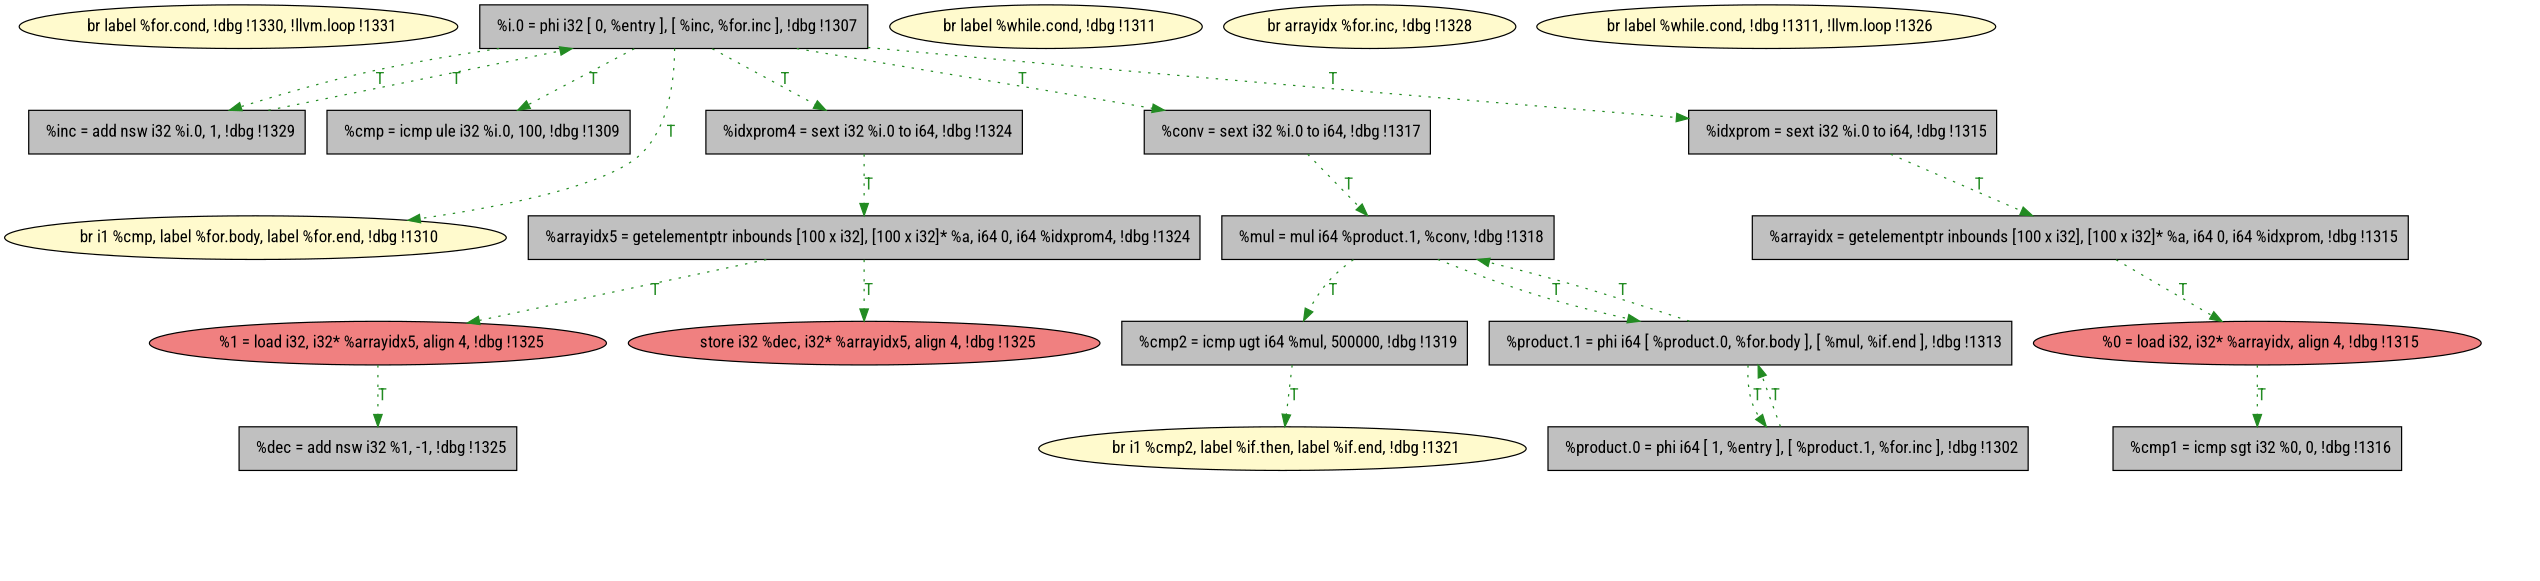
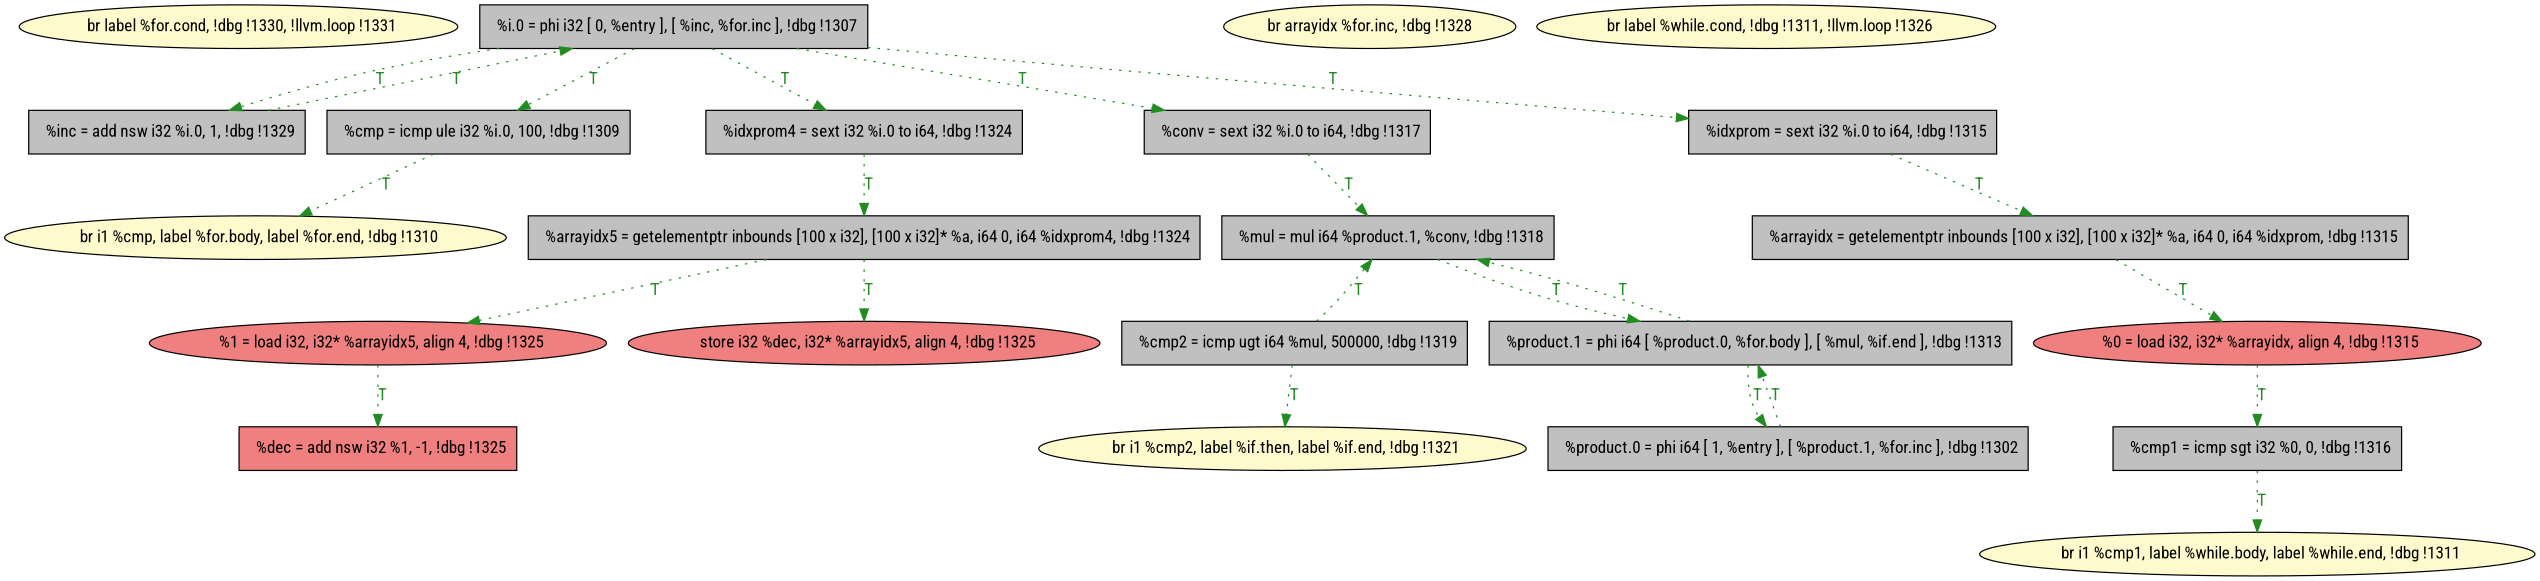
node "br label %while.cond, !dbg !1311": removed
edge "%i.0 = phi i32 [ 0, %entry ], [ %inc, %for.inc ], !dbg !1307" -> "br i1 %cmp, label %for.body, label %for.end, !dbg !1310": now "%cmp = icmp ule i32 %i.0, 100, !dbg !1309" -> "br i1 %cmp, label %for.body, label %for.end, !dbg !1310"
edge "%mul = mul i64 %product.1, %conv, !dbg !1318" -> "%cmp2 = icmp ugt i64 %mul, 500000, !dbg !1319": reversed
node "%dec = add nsw i32 %1, -1, !dbg !1325": fillcolor grey -> lightcoral
node "br i1 %cmp1, label %while.body, label %while.end, !dbg !1311": added
